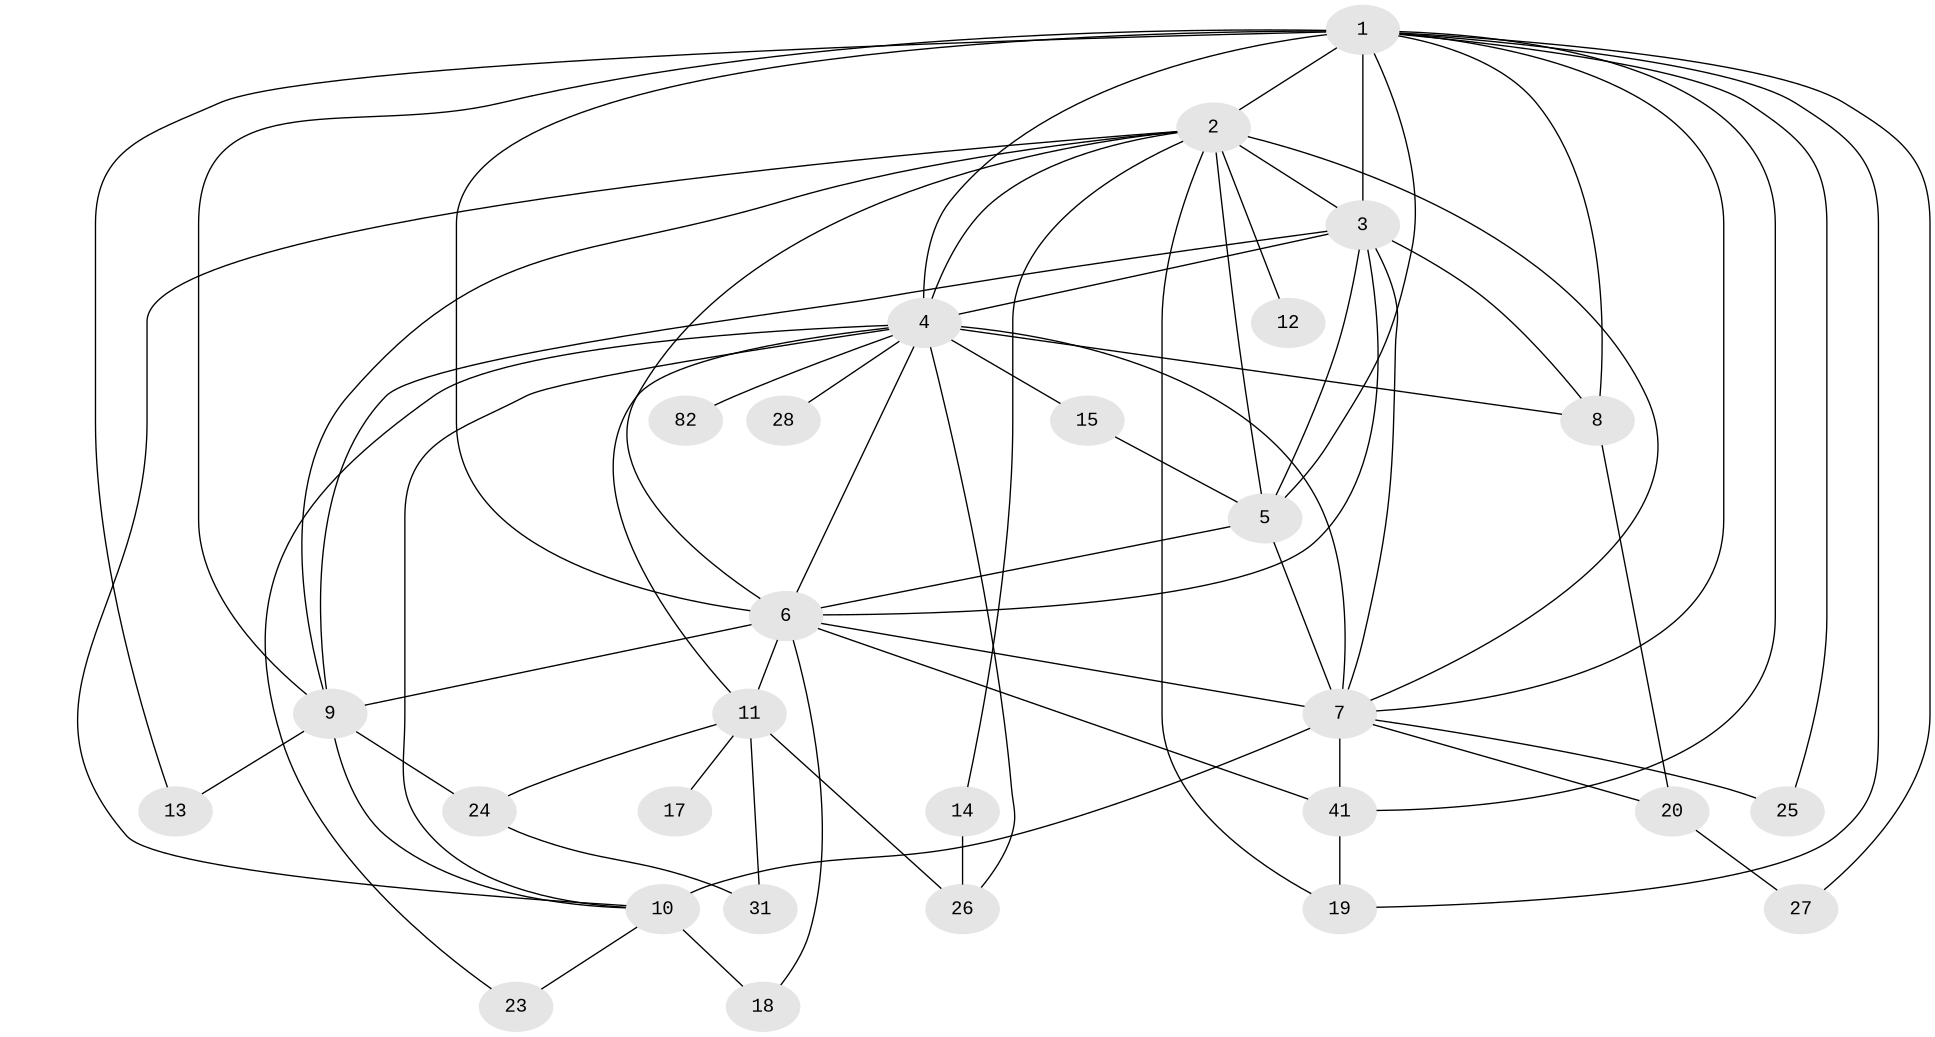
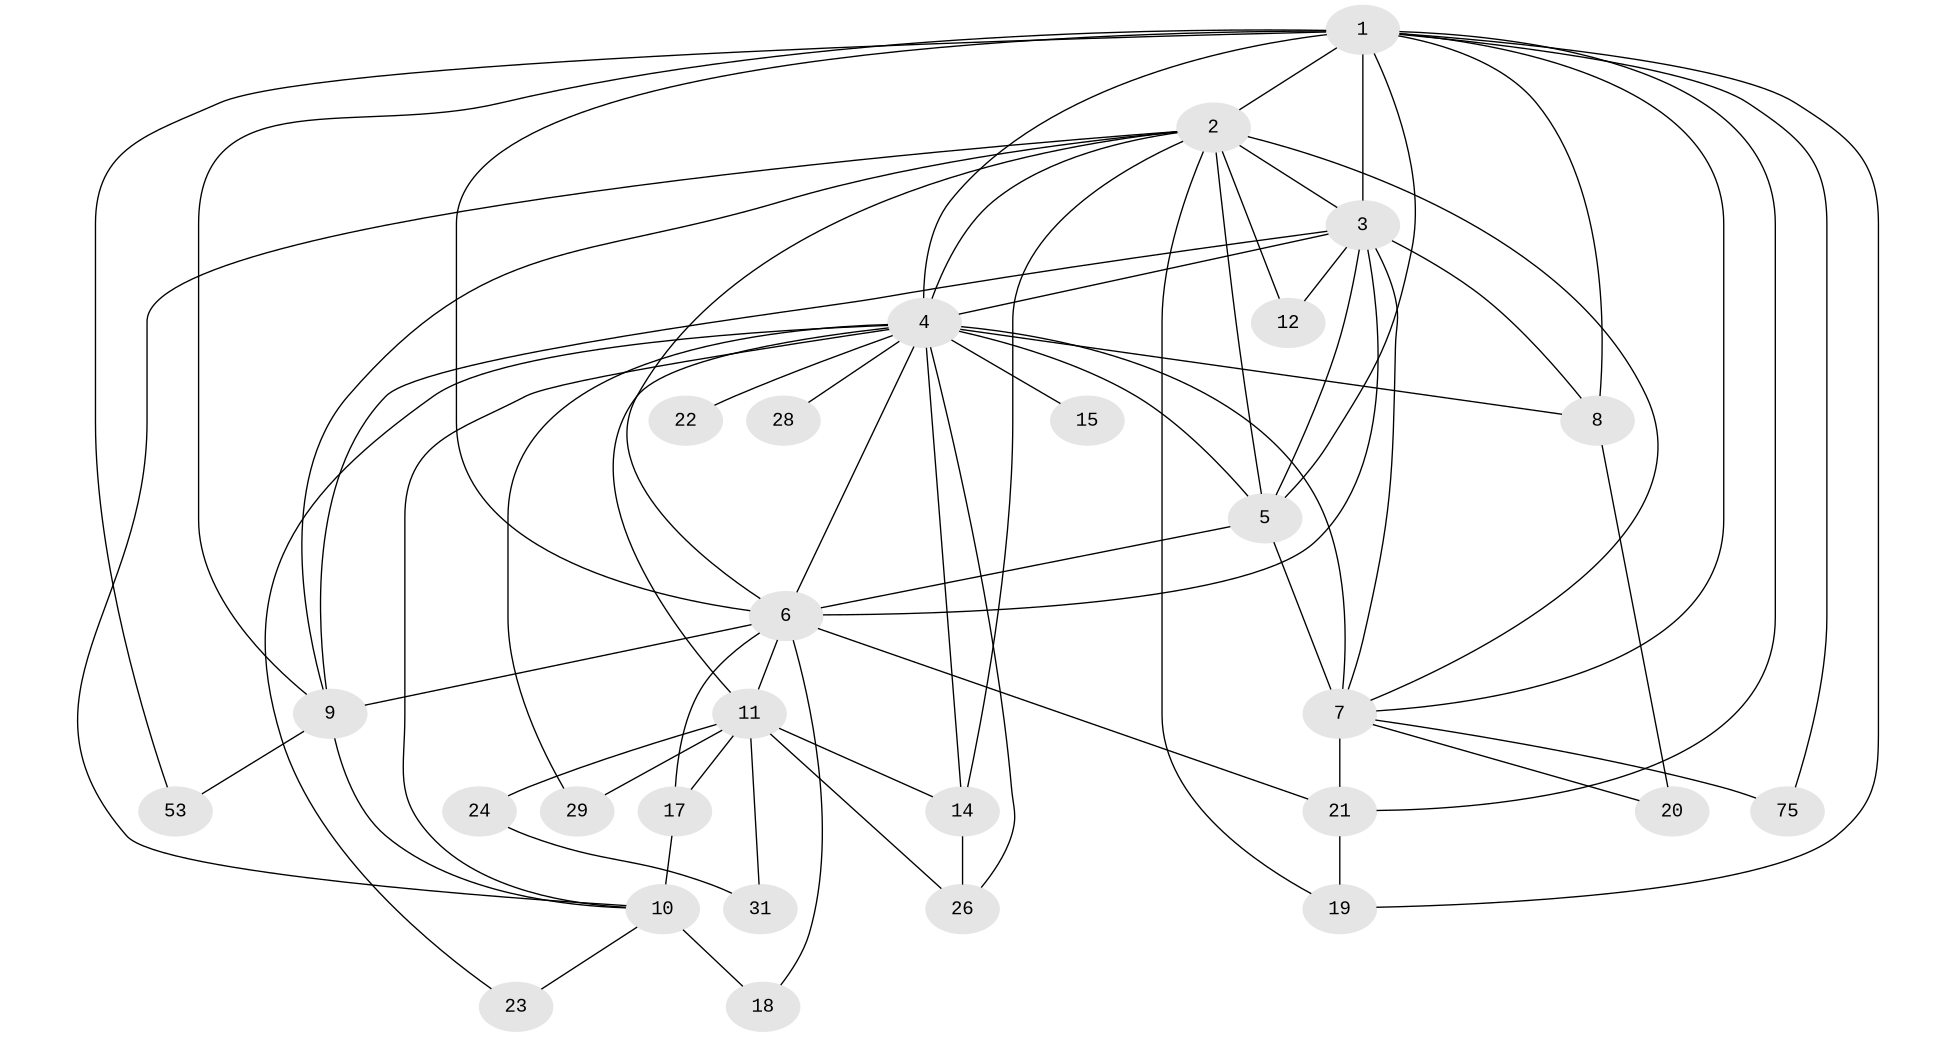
edge "3" -- "12": added
node "82": label "82" -> "22"
edge "15" -- "5": now "4" -- "5"
edge "4" -- "14": added
edge "6" -- "7": now "6" -- "17"
edge "11" -- "14": added
edge "9" -- "24": removed
node "13": label "13" -> "53"
node "29": added
node "41": label "41" -> "21"
node "25": label "25" -> "75"
edge "7" -- "10": now "17" -- "10"
node "27": removed
